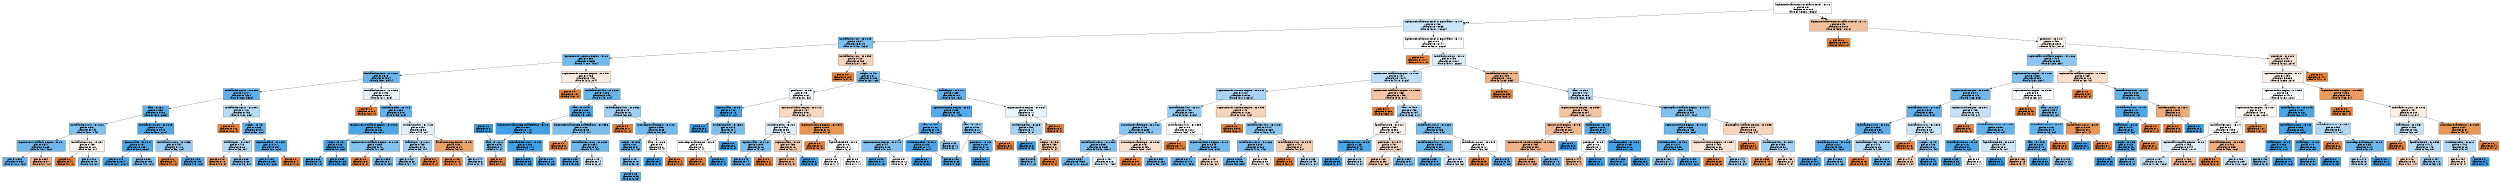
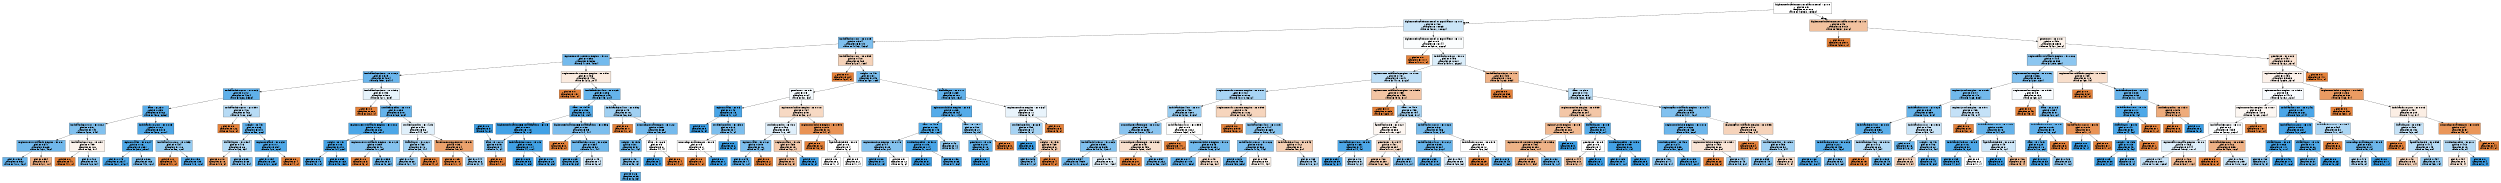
edge "date <= 179.0 gini = 0.408 samples = 21 value = [6, 15]" -> "gini = 0.198 samples = 63 value = [7, 56]": now "date <= 179.0 gini = 0.408 samples = 21 value = [6, 15]" -> "gender_M <= 0.5 gini = 0.278 samples = 18 value = [3, 15]"
node "gini = 0.0 samples = 16 value = [16, 0]": fillcolor #e58139ff -> #399de5c5
edge "weight <= 15.5 gini = 0.311 samples = 57 value = [11, 46]" -> "gini = 0.401 samples = 18 value = [5, 13]": reversed
node "gini = 0.0 samples = 32 value = [32, 0]": removed
node "gini = 0.399 samples = 40 value = [11, 29]": fillcolor #e58139db -> #399de59e
